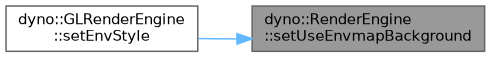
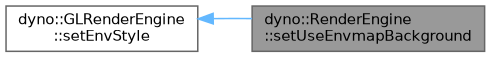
edge "dyno::GLRenderEngine ::setEnvStyle" -> "dyno::RenderEngine ::setUseEnvmapBackground": reversed
